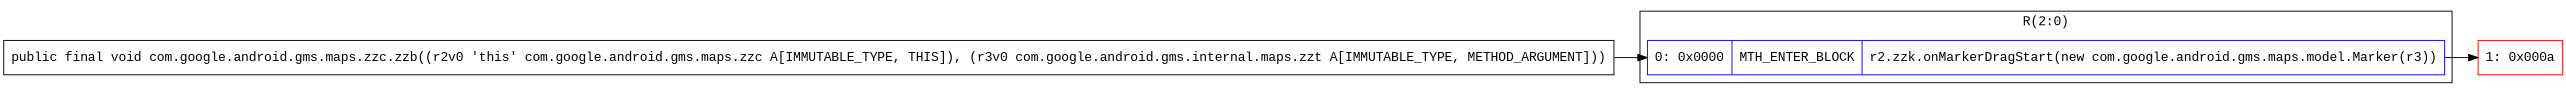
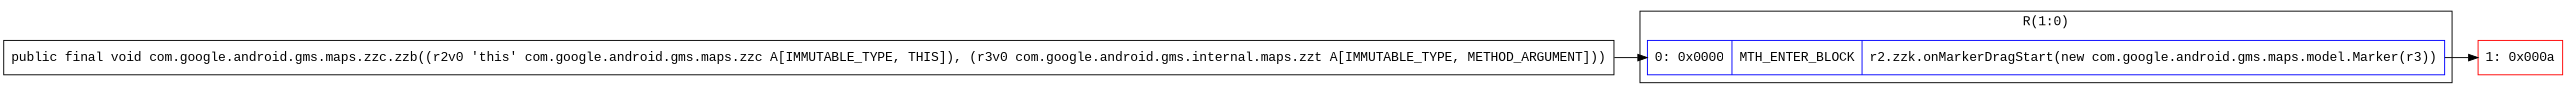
cluster "R(2:0)": label "R(2:0)" -> "R(1:0)"
